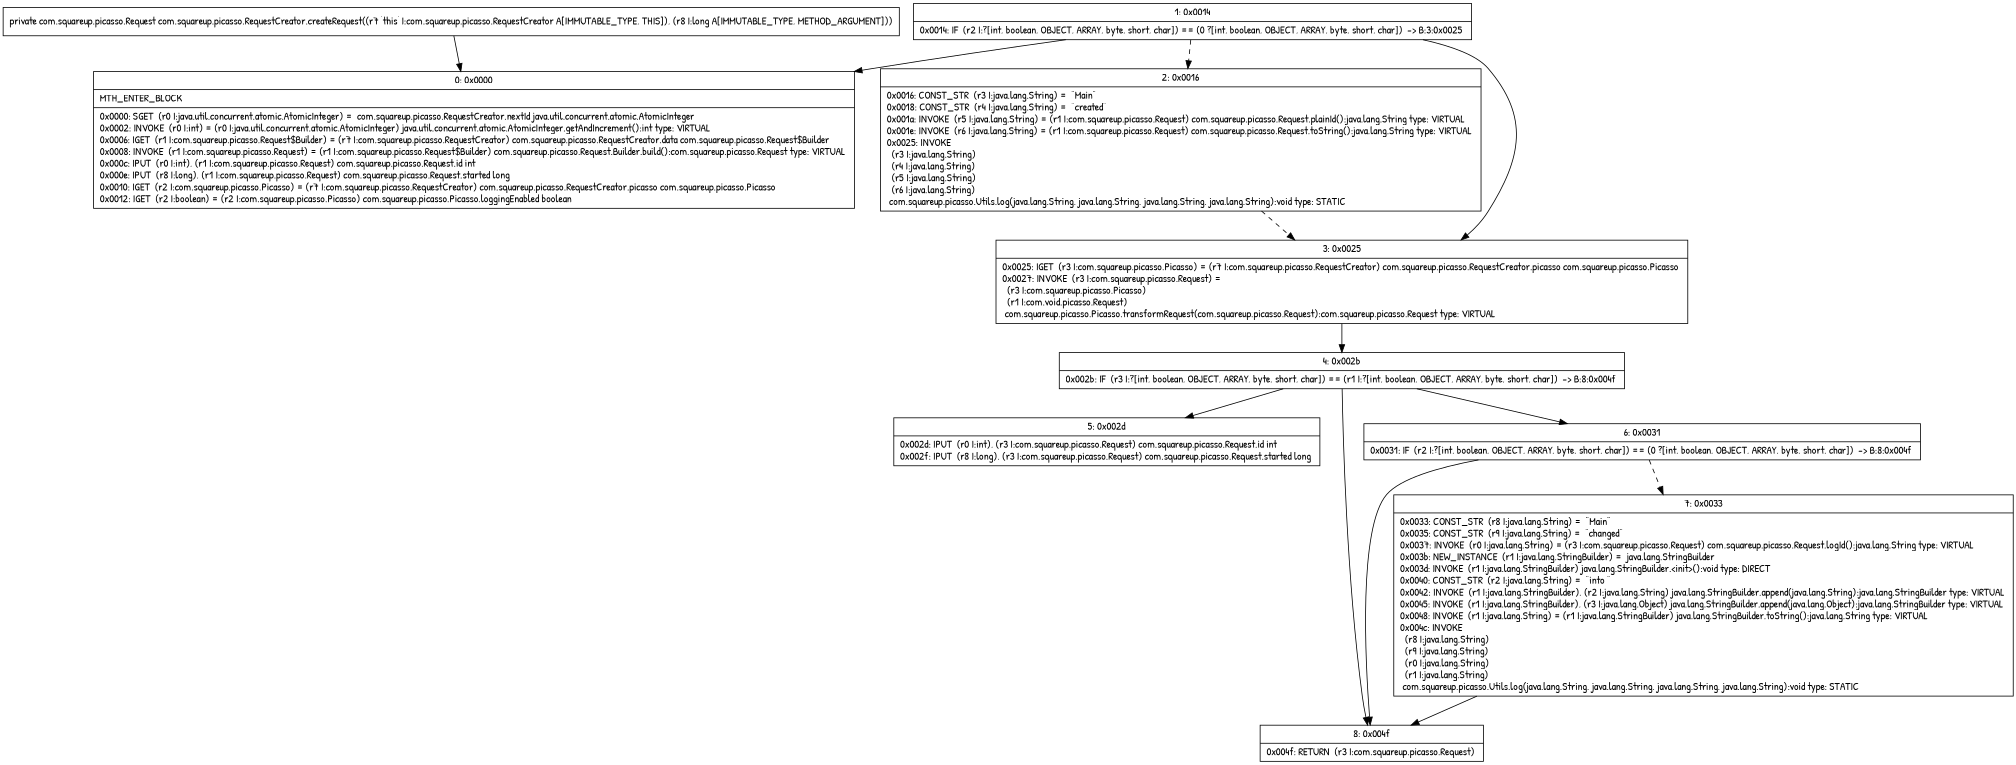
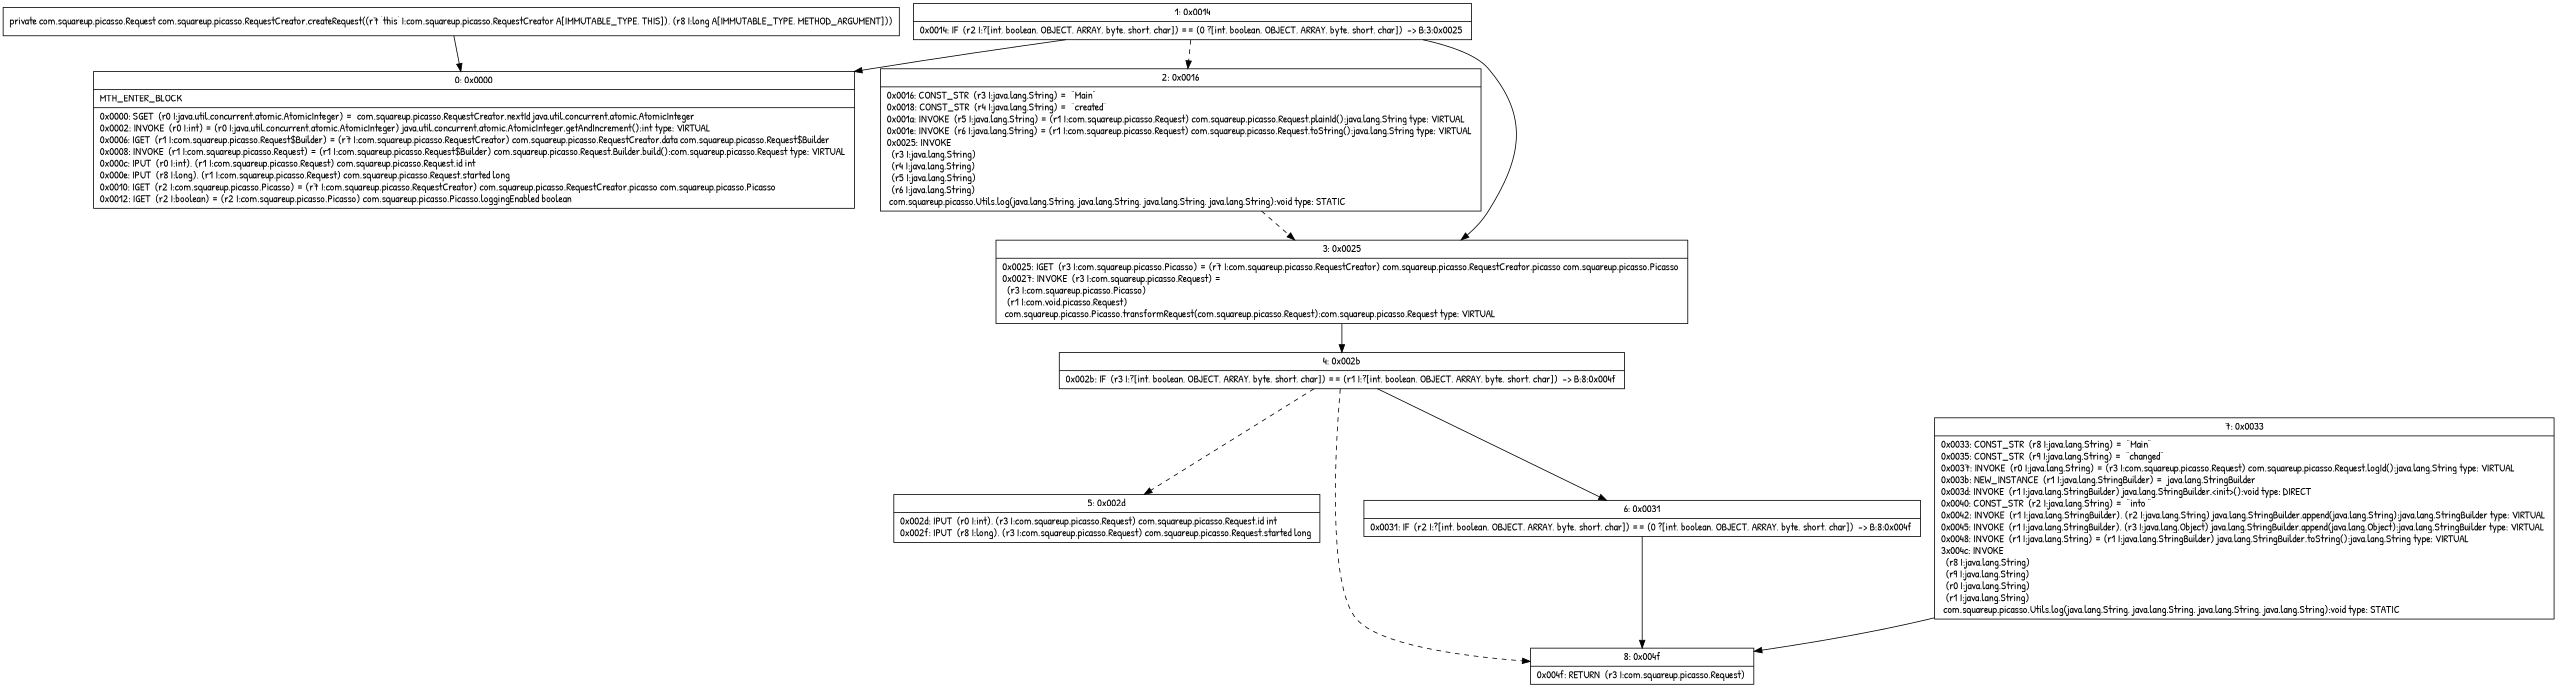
edge "4: 0x002b" -> "5: 0x002d": style solid -> dashed
edge "6: 0x0031" -> "7: 0x0033": removed
edge "4: 0x002b" -> "8: 0x004f": style solid -> dashed
node "7: 0x0033": text "0x004c: INVOKE" -> "3x004c: INVOKE"
